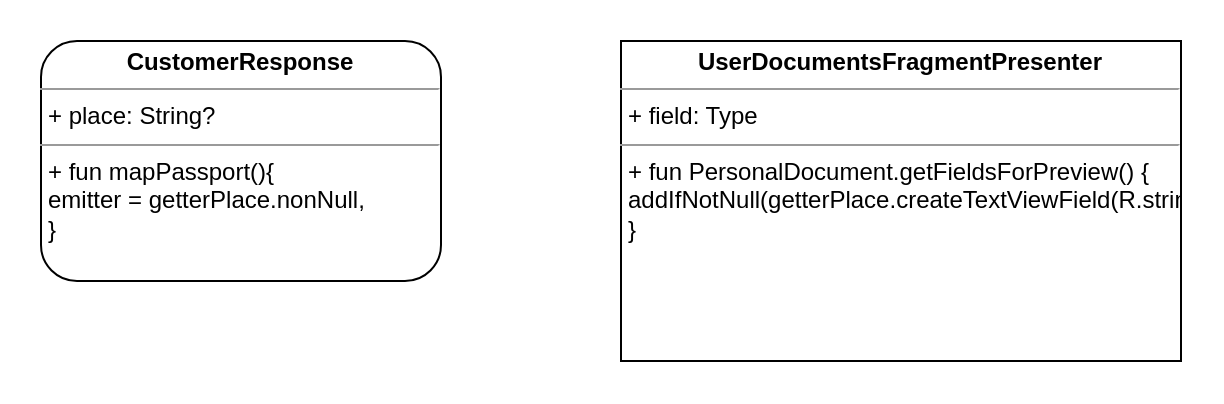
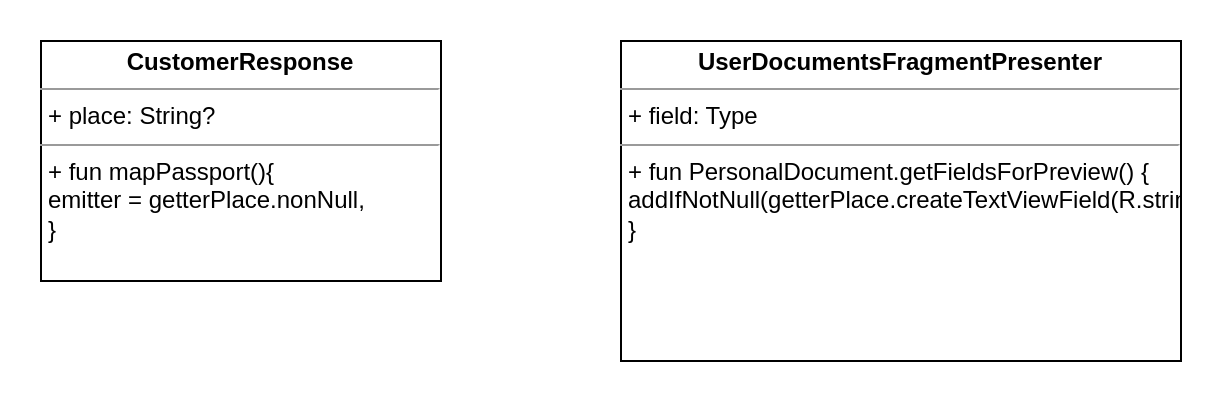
node "CustomerResponse + place: String? + fun mapPassport(){ emitter = getterPlace.nonNull, }": shape rounded rectangle -> rectangle
